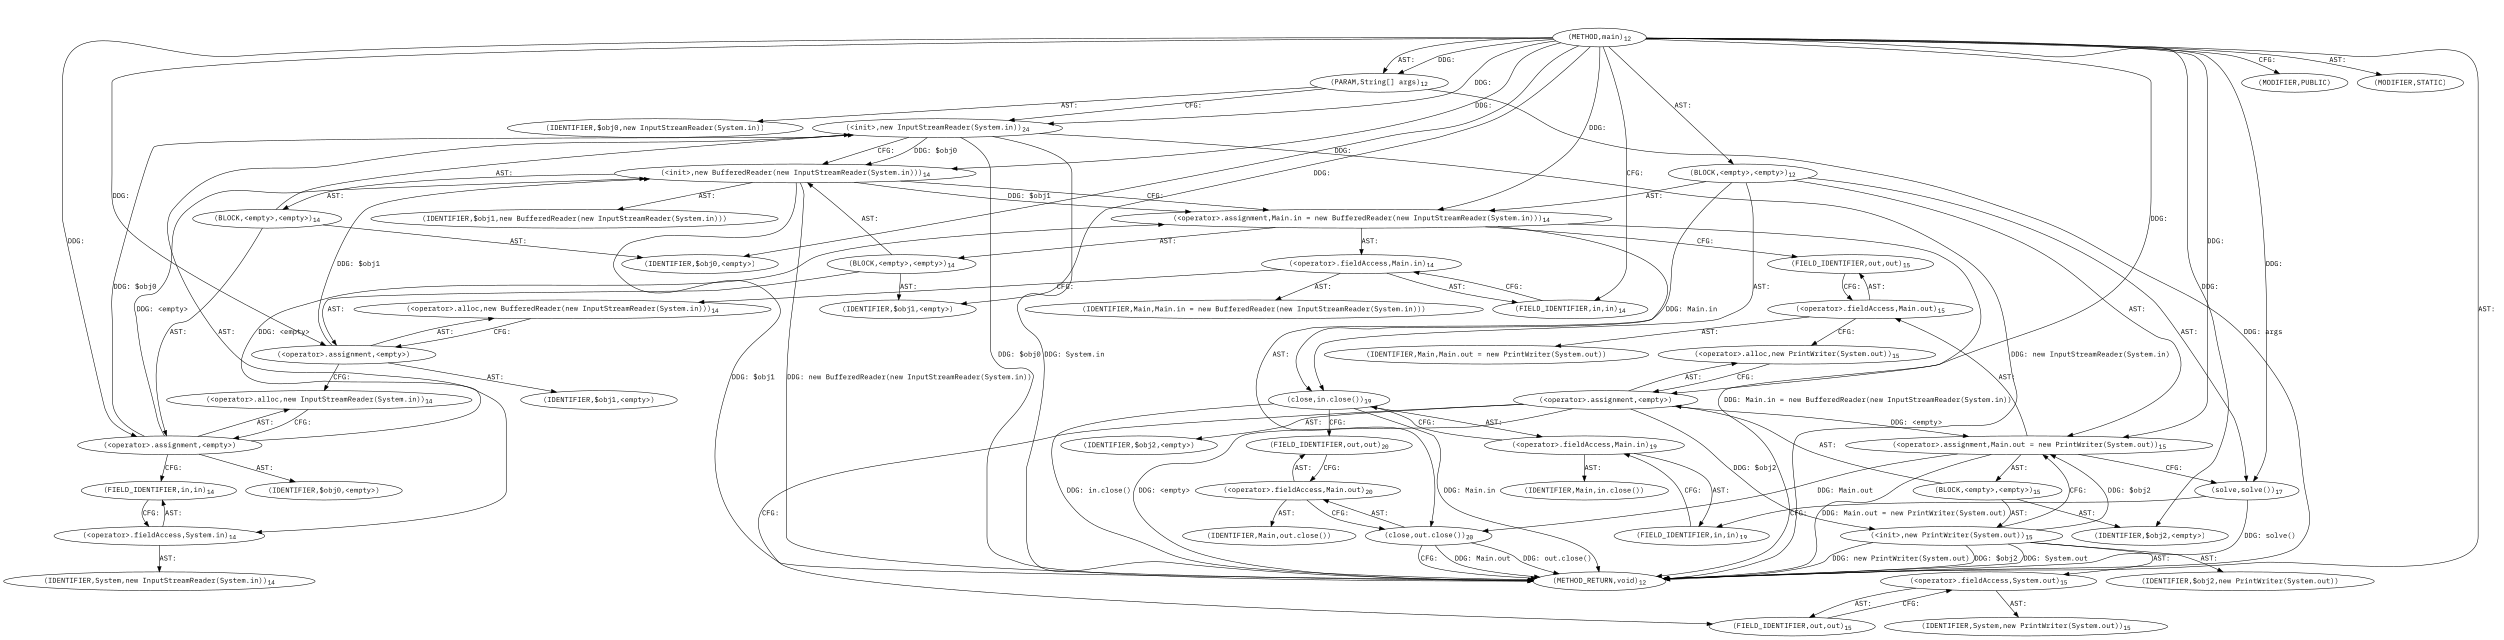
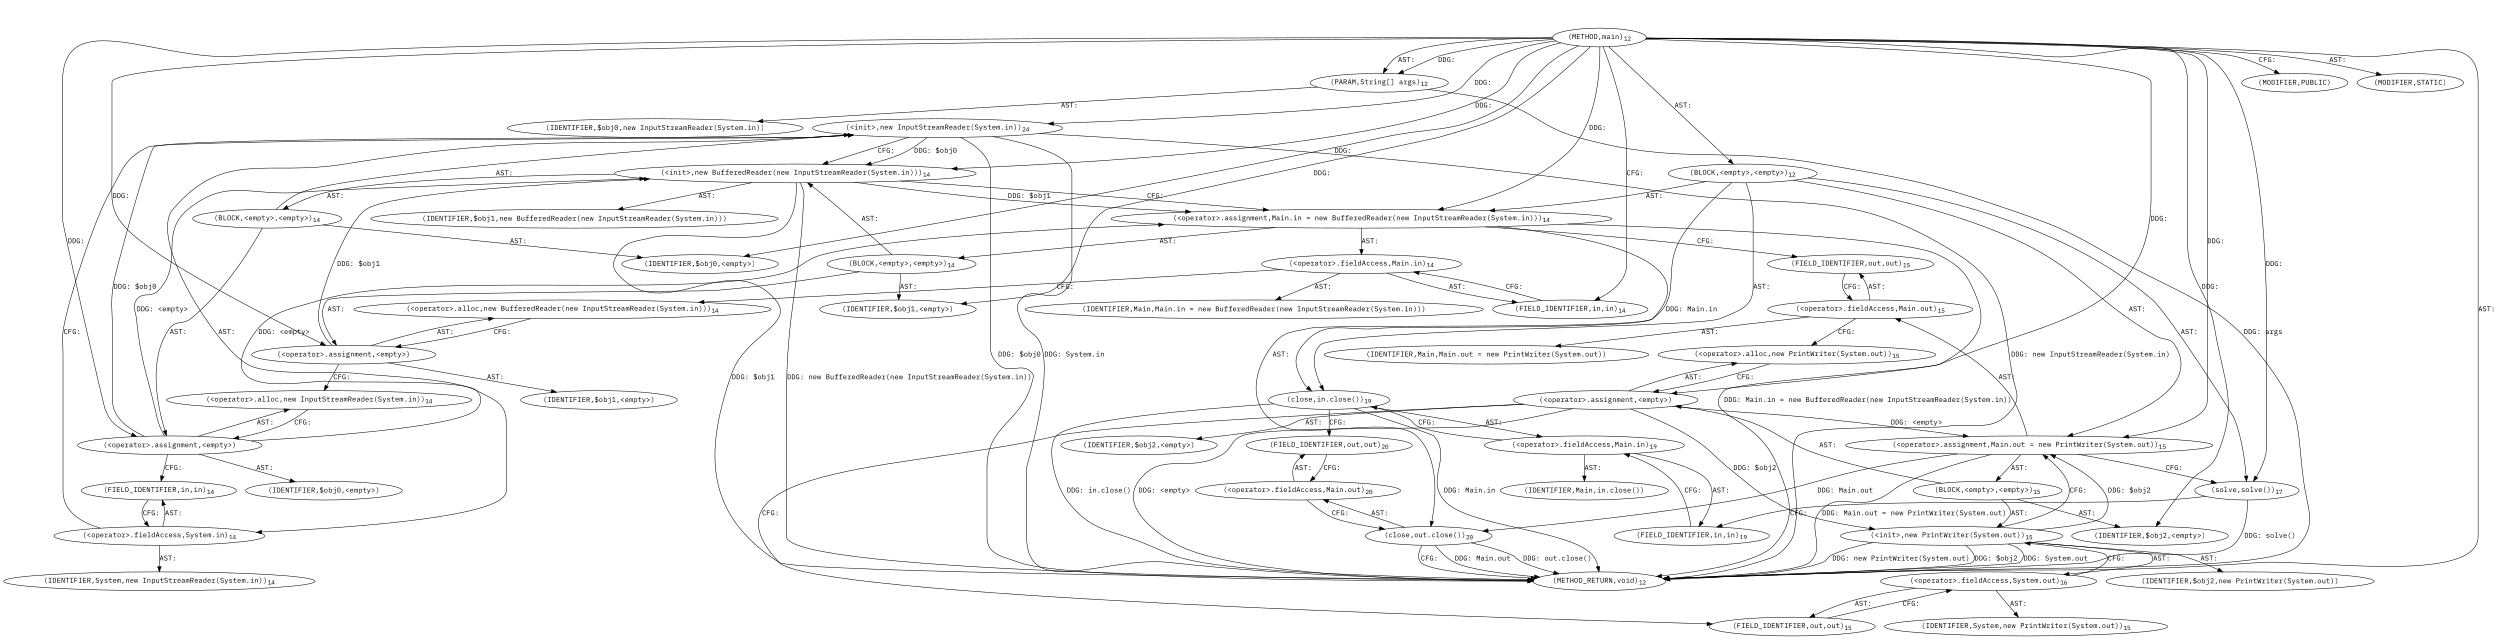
edge "(PARAM,String[] args)" -> "(<init>,new InputStreamReader(System.in))": now "(<operator>.fieldAccess,System.in)" -> "(<init>,new InputStreamReader(System.in))"
node "(IDENTIFIER,Main,out.close())": removed
edge "(<operator>.fieldAccess,System.out)" -> "(<init>,new PrintWriter(System.out))": added, label "CFG:"
node "(<operator>.fieldAccess,System.out)": text "15" -> "16"
